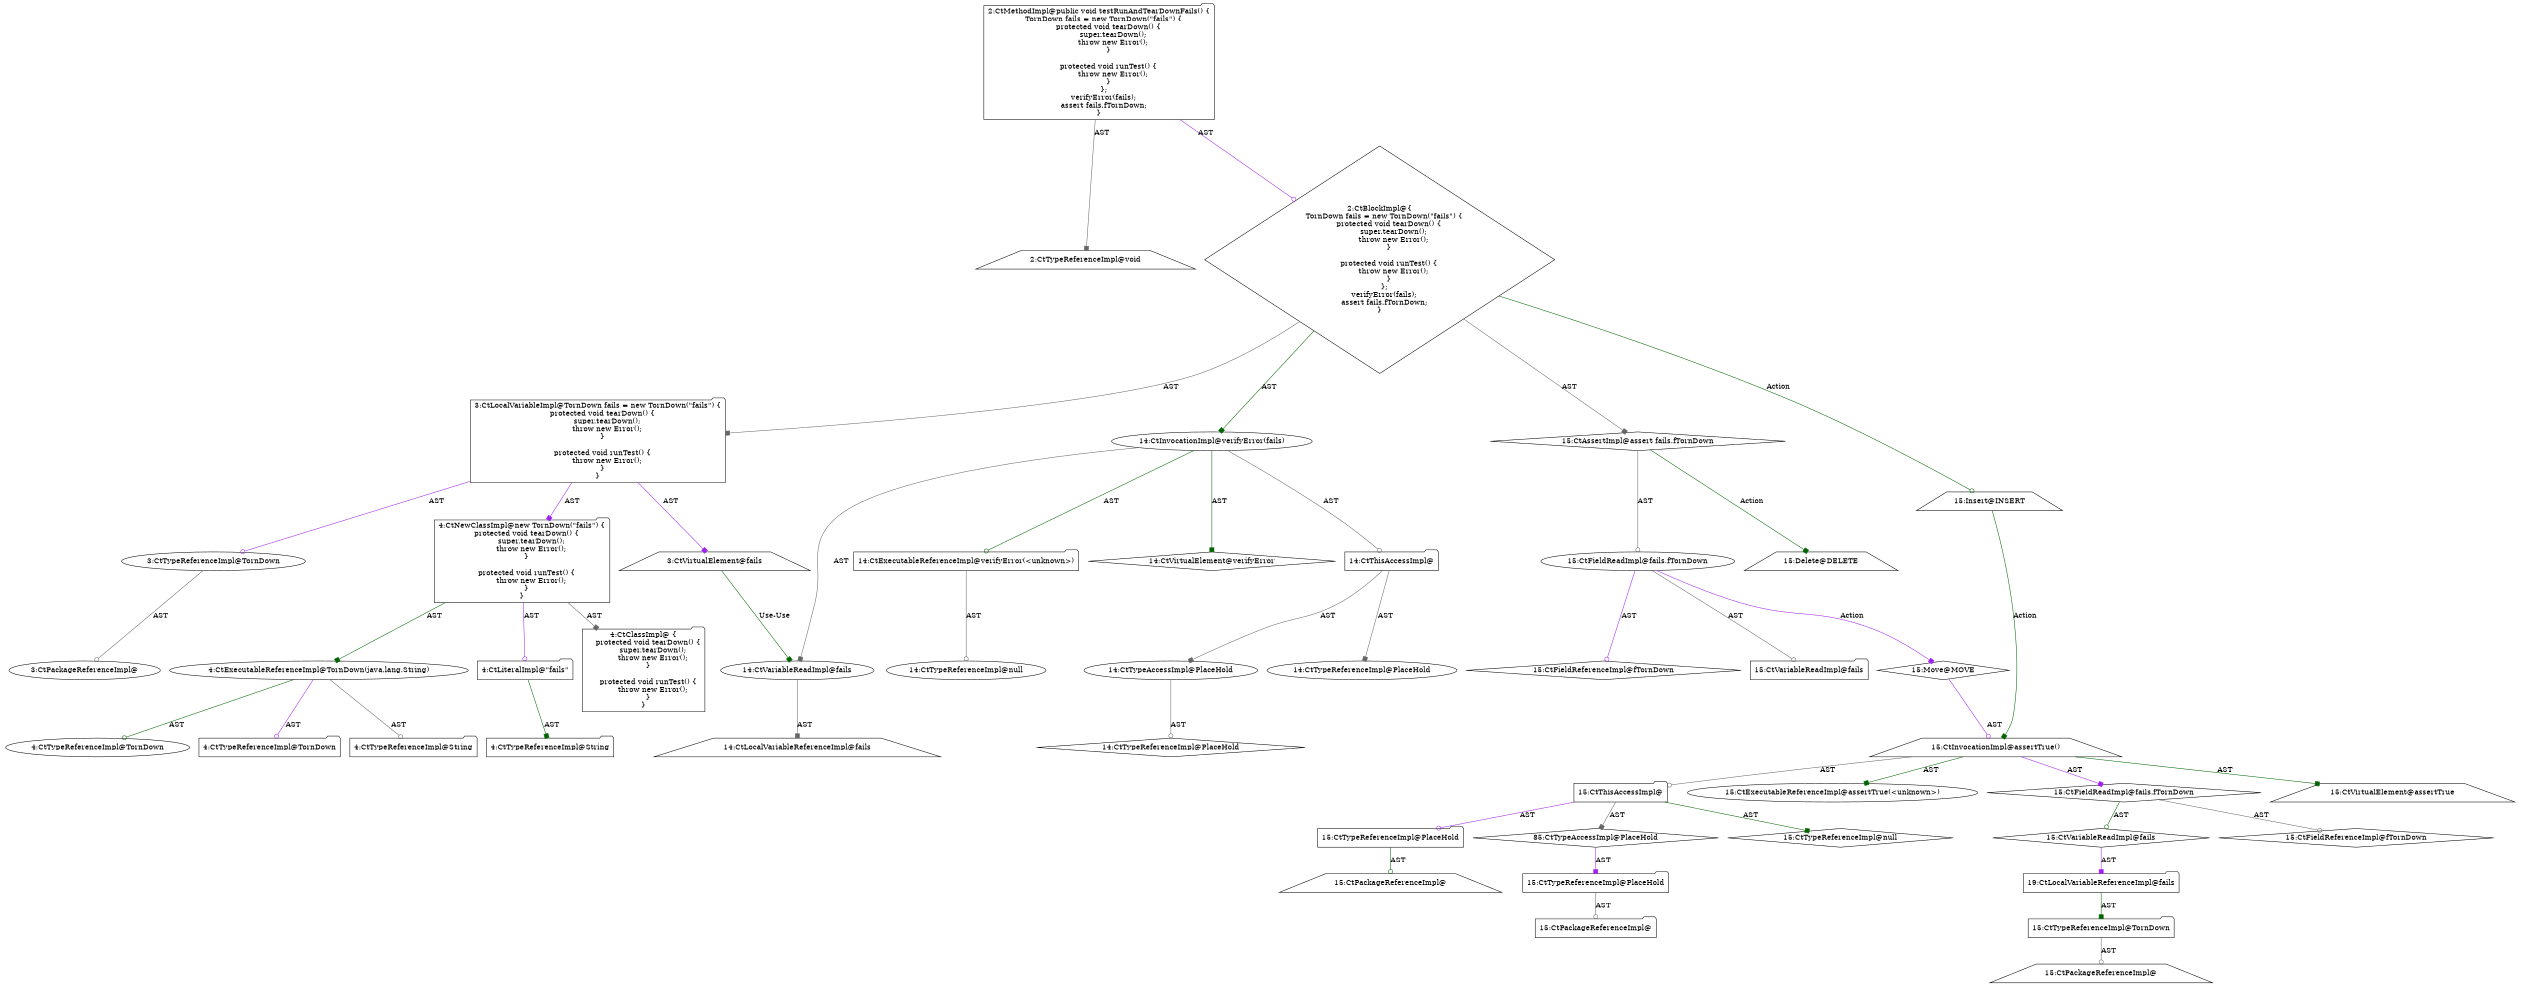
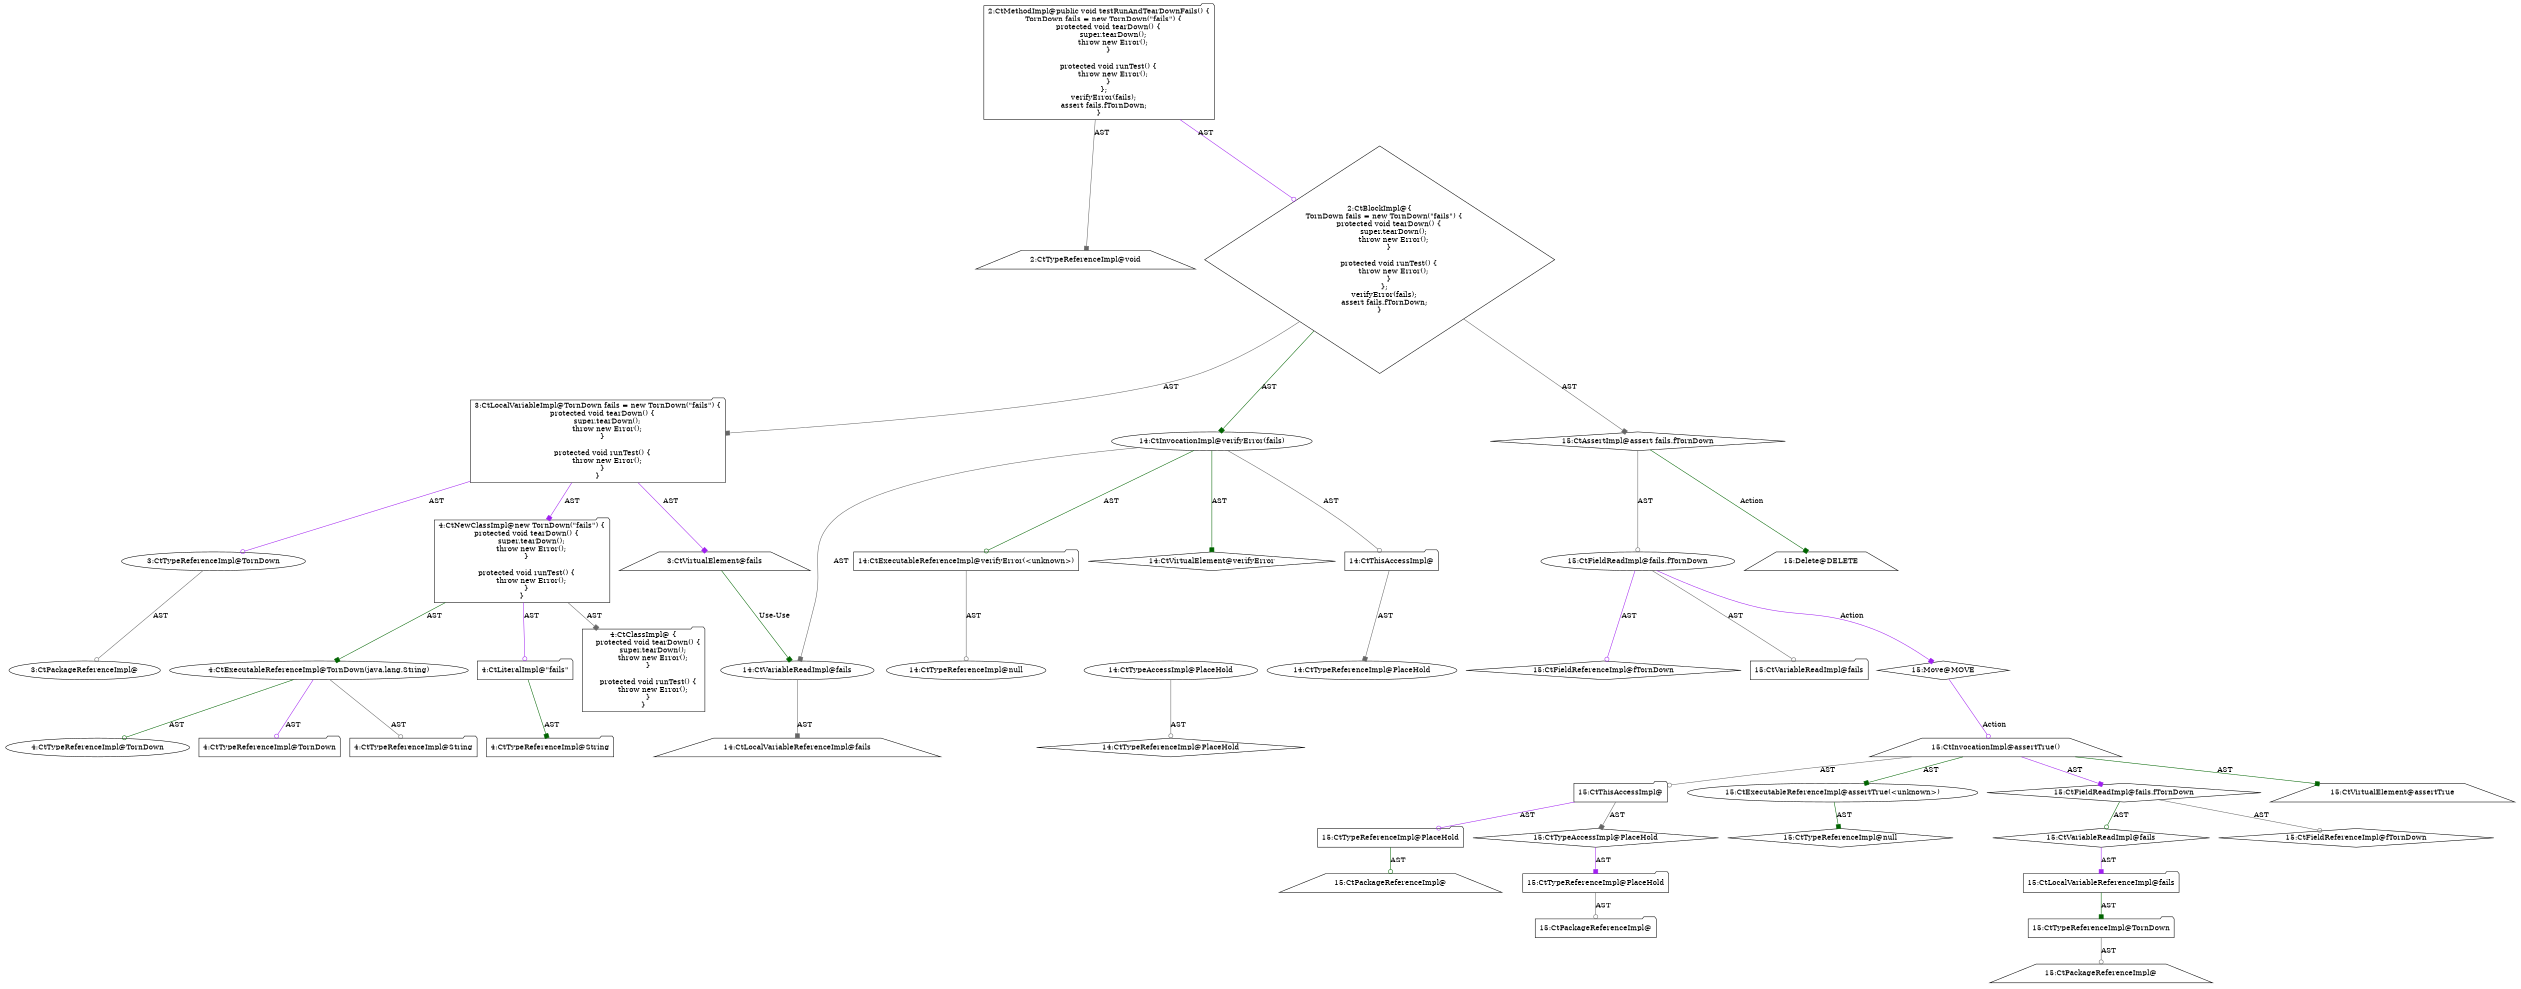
node "15:Insert@INSERT": removed
edge "14:CtThisAccessImpl@" -> "14:CtTypeAccessImpl@PlaceHold": removed, label "AST"
edge "15:Move@MOVE" -> "15:CtInvocationImpl@assertTrue()": label "AST" -> "Action"
edge "15:CtThisAccessImpl@" -> "15:CtTypeReferenceImpl@null": now "15:CtExecutableReferenceImpl@assertTrue(<unknown>)" -> "15:CtTypeReferenceImpl@null"
node "85:CtTypeAccessImpl@PlaceHold": label "85:CtTypeAccessImpl@PlaceHold" -> "15:CtTypeAccessImpl@PlaceHold"
node "19:CtLocalVariableReferenceImpl@fails": label "19:CtLocalVariableReferenceImpl@fails" -> "15:CtLocalVariableReferenceImpl@fails"
